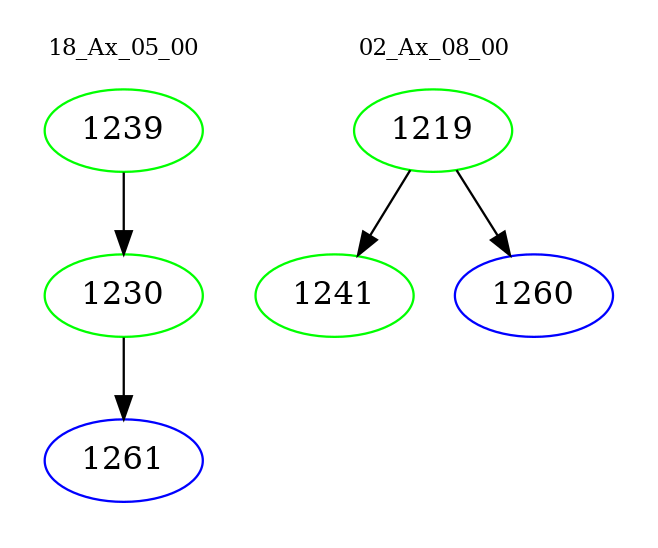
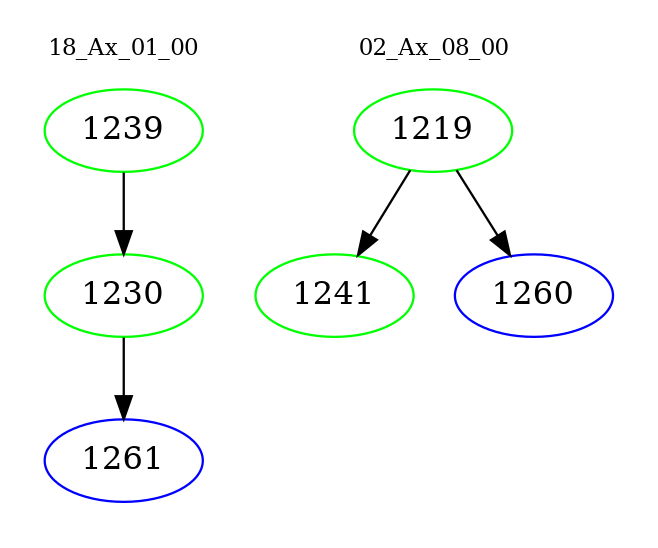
cluster "18_Ax_05_00": label "18_Ax_05_00" -> "18_Ax_01_00"
